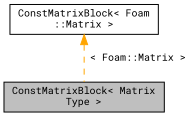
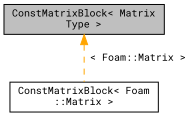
edge "ConstMatrixBlock< Matrix Type >" -> "ConstMatrixBlock< Foam ::Matrix >": reversed
